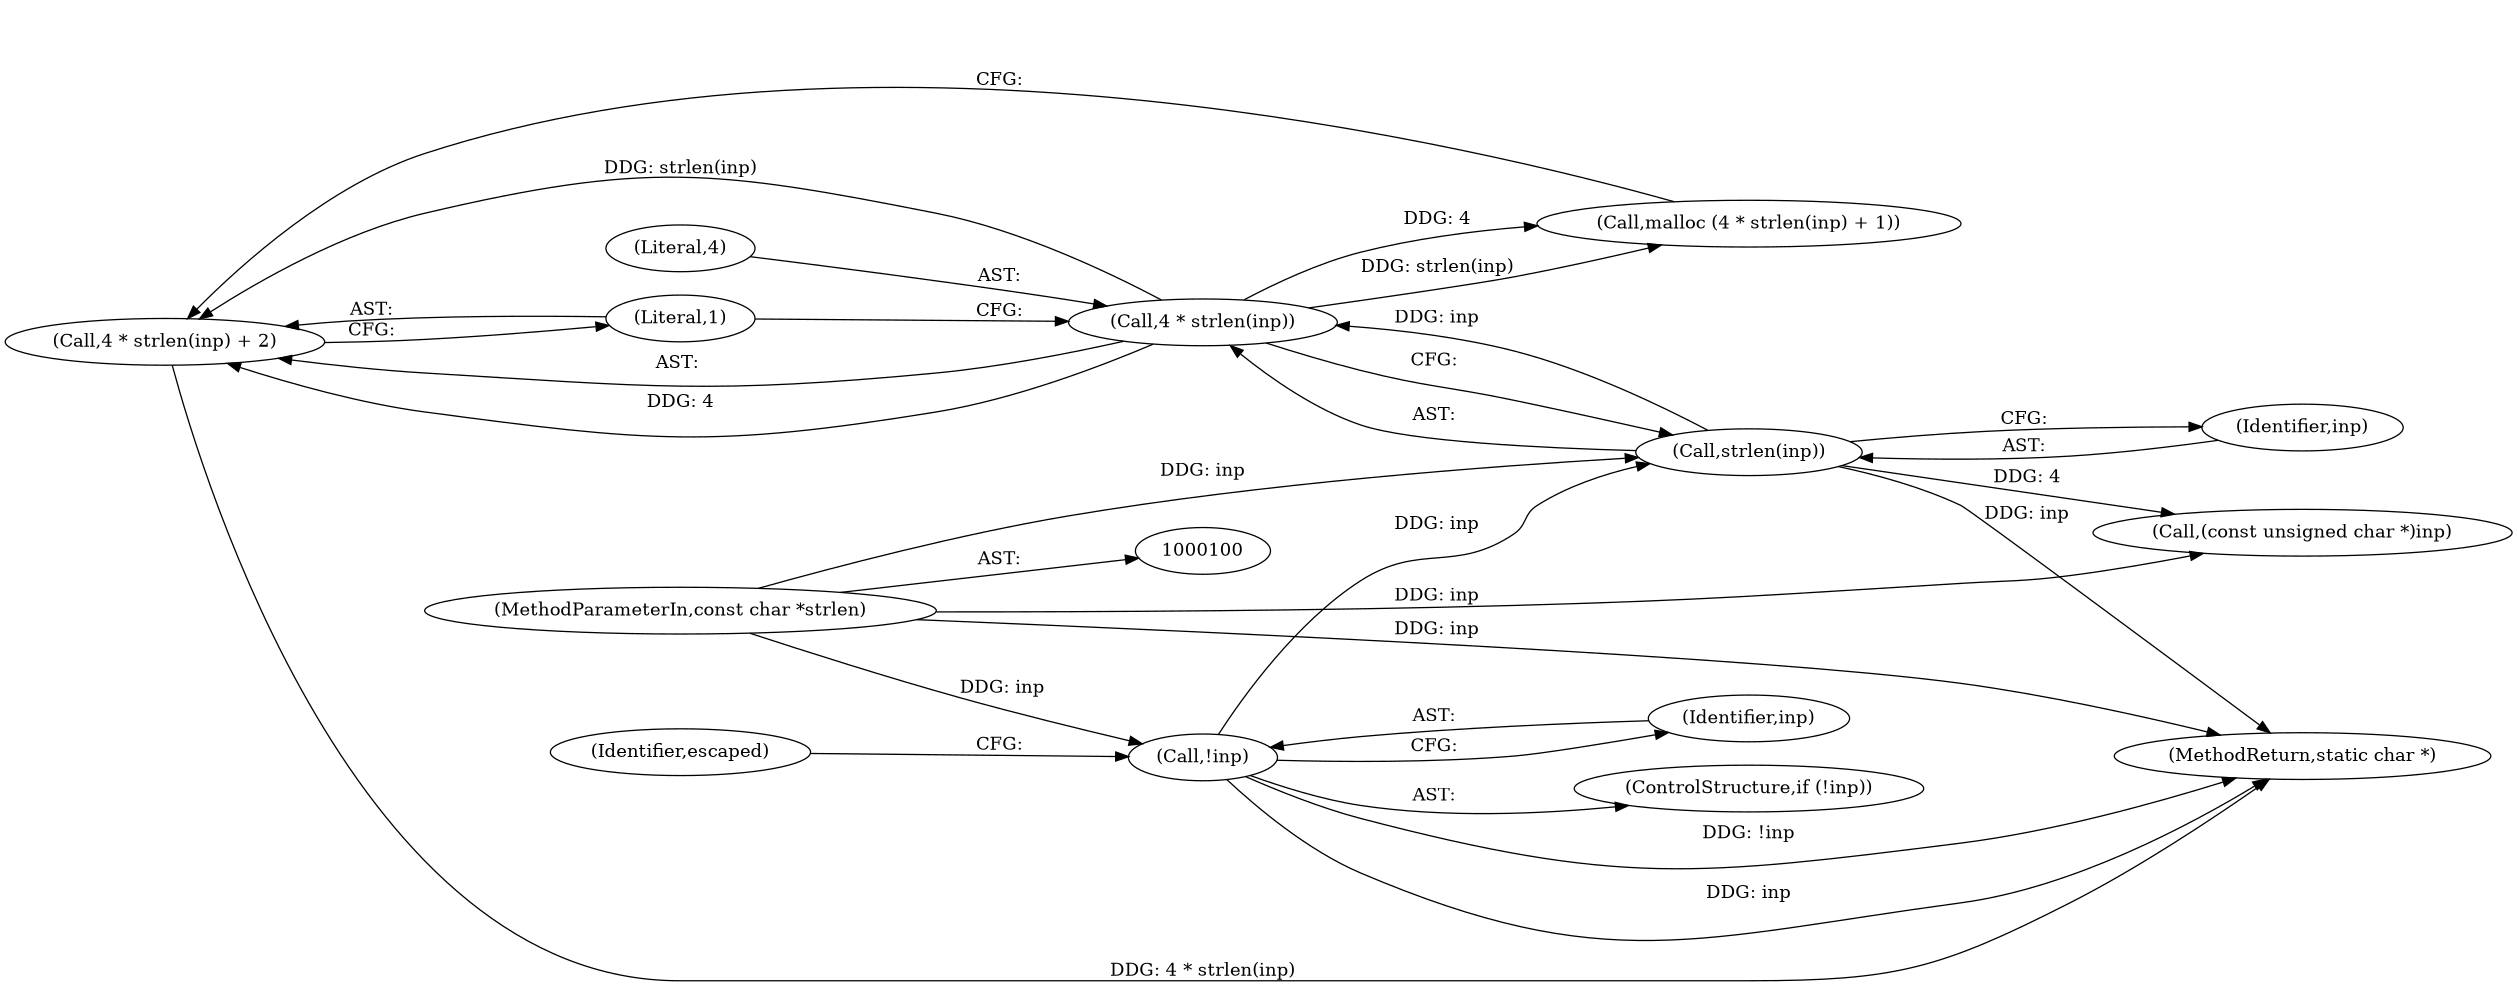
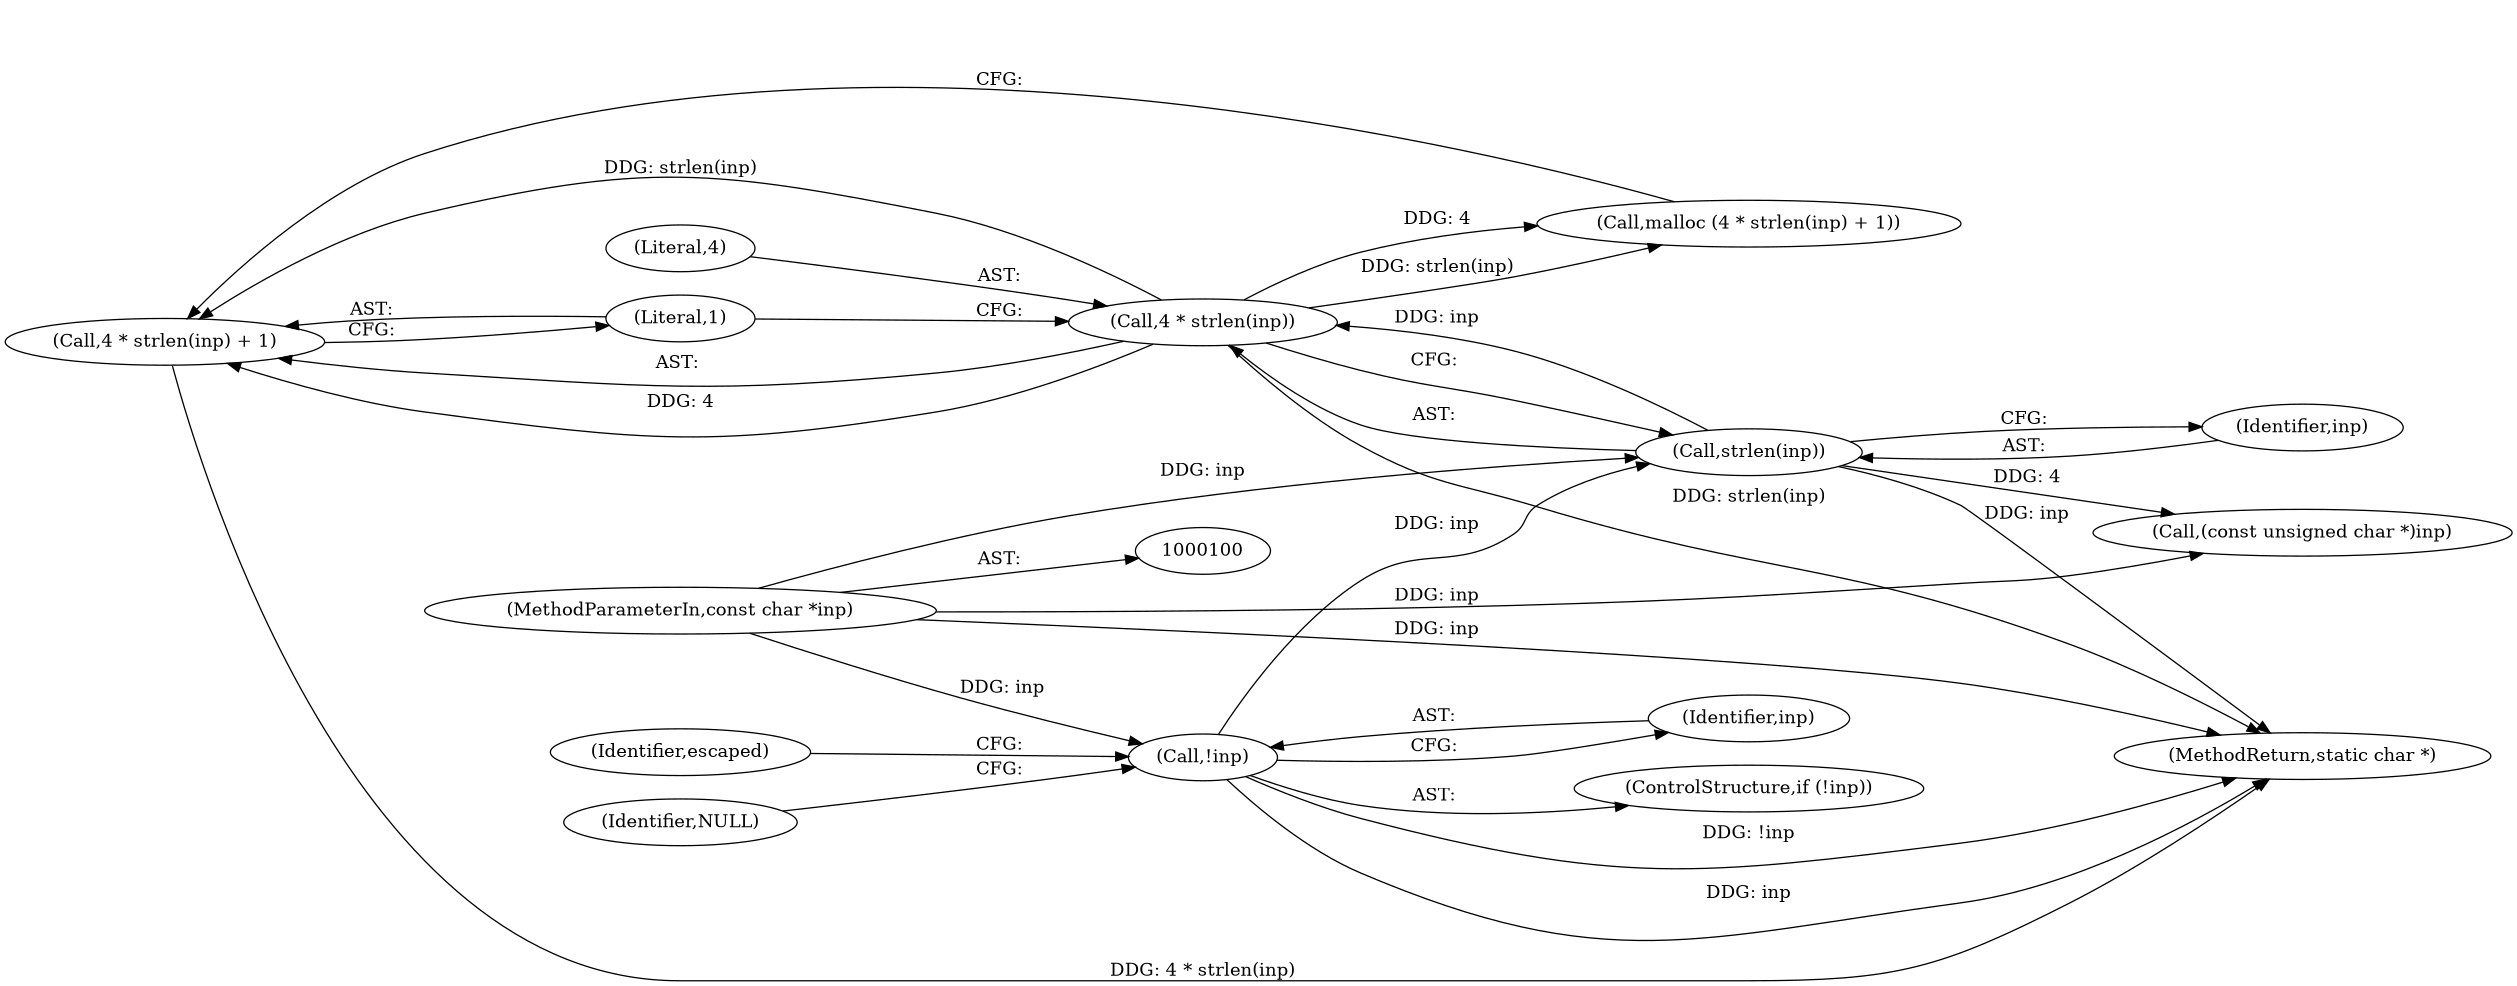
node "(Call,4 * strlen(inp) + 2)": label "(Call,4 * strlen(inp) + 2)" -> "(Call,4 * strlen(inp) + 1)"
edge "(Call,4 * strlen(inp))" -> "(MethodReturn,static char *)": added, label "DDG: strlen(inp)"
node "(MethodParameterIn,const char *strlen)": label "(MethodParameterIn,const char *strlen)" -> "(MethodParameterIn,const char *inp)"
node "(Identifier,NULL)": added
